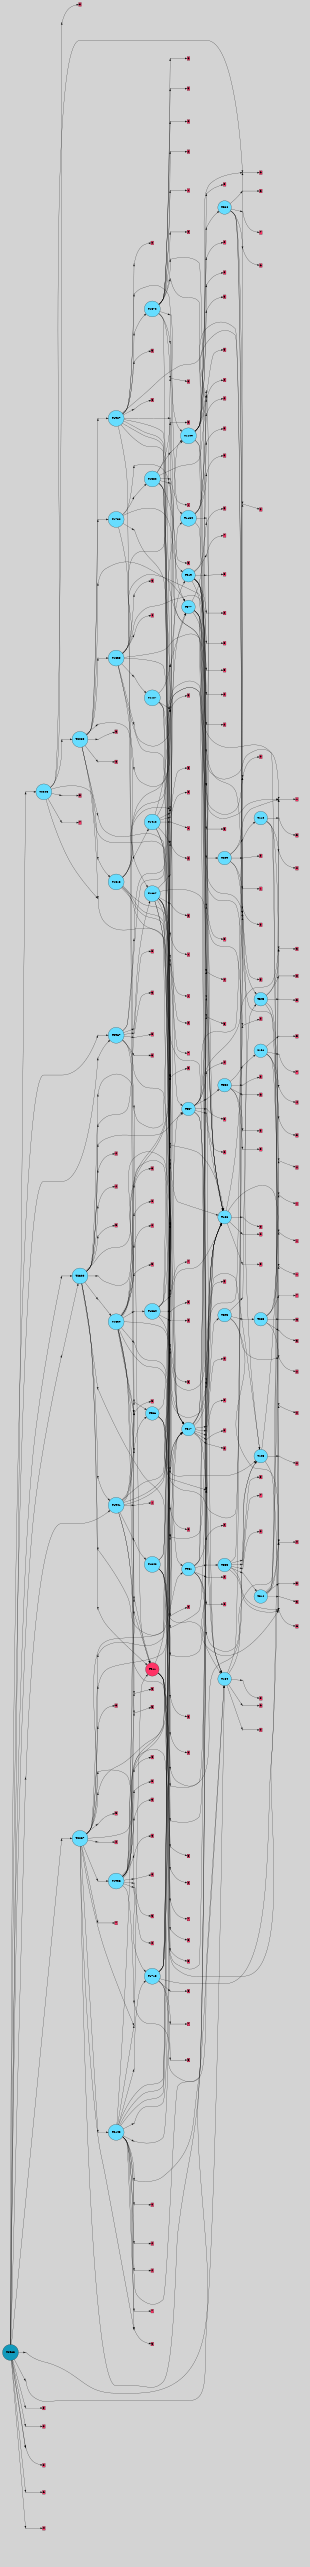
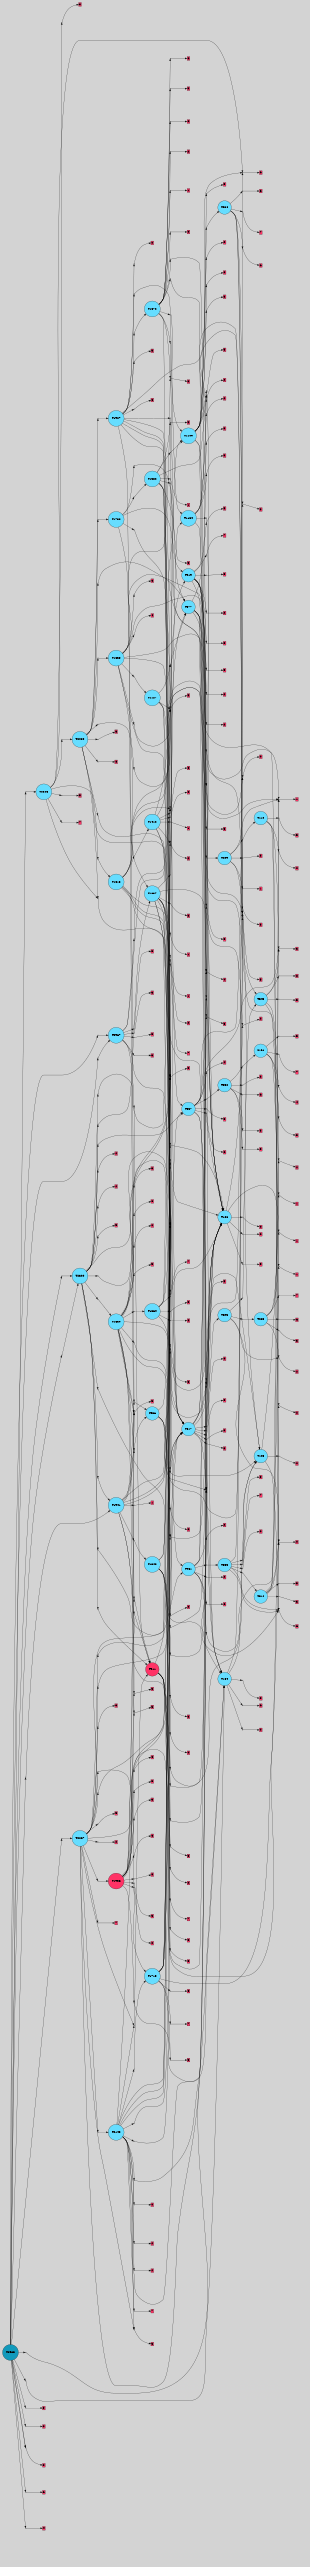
node "T1936": fillcolor #66ddff -> #ff3366
